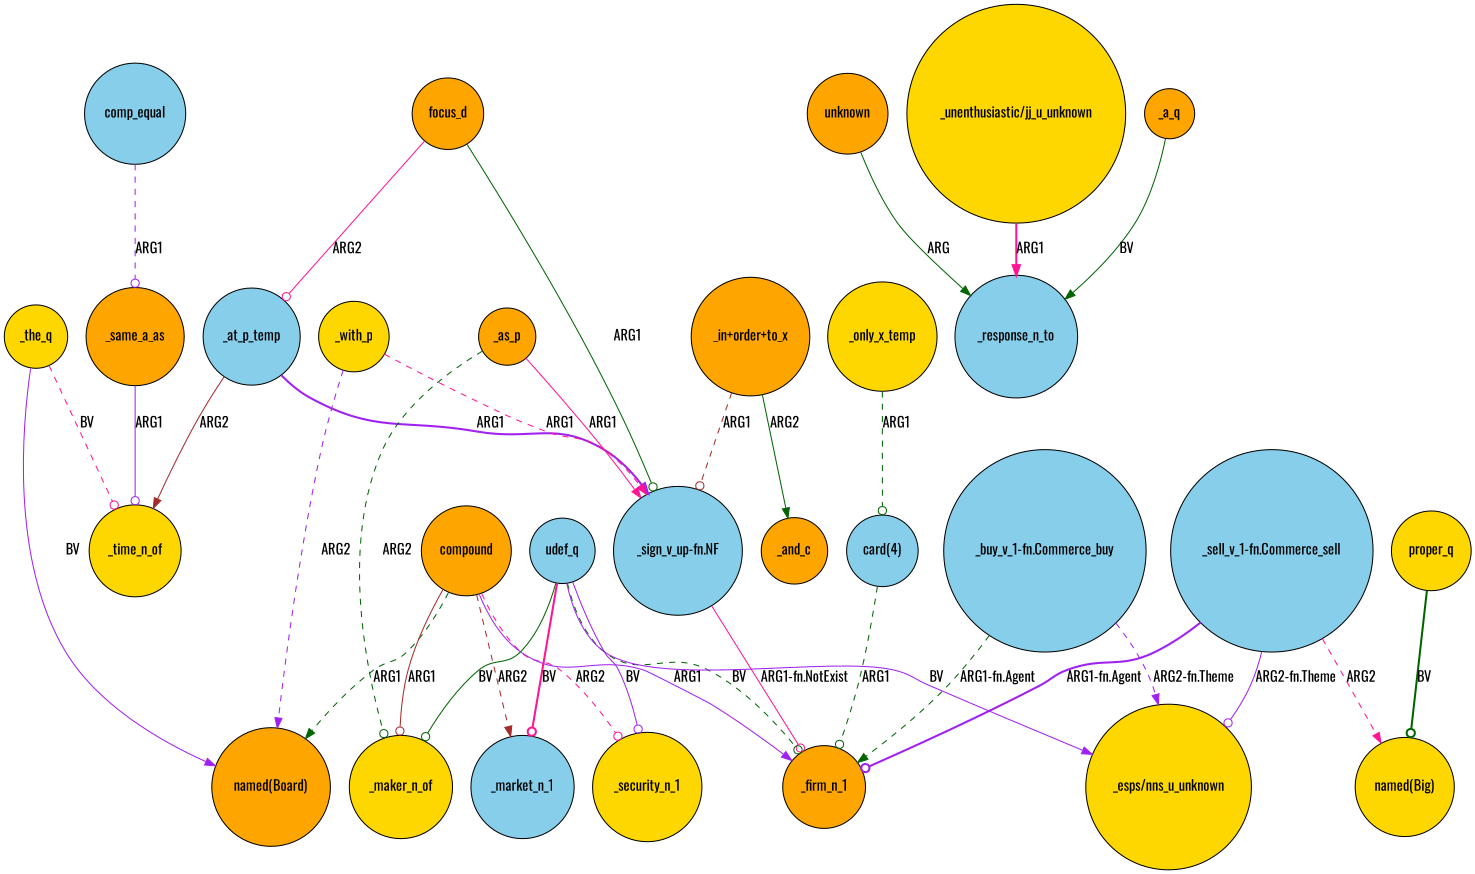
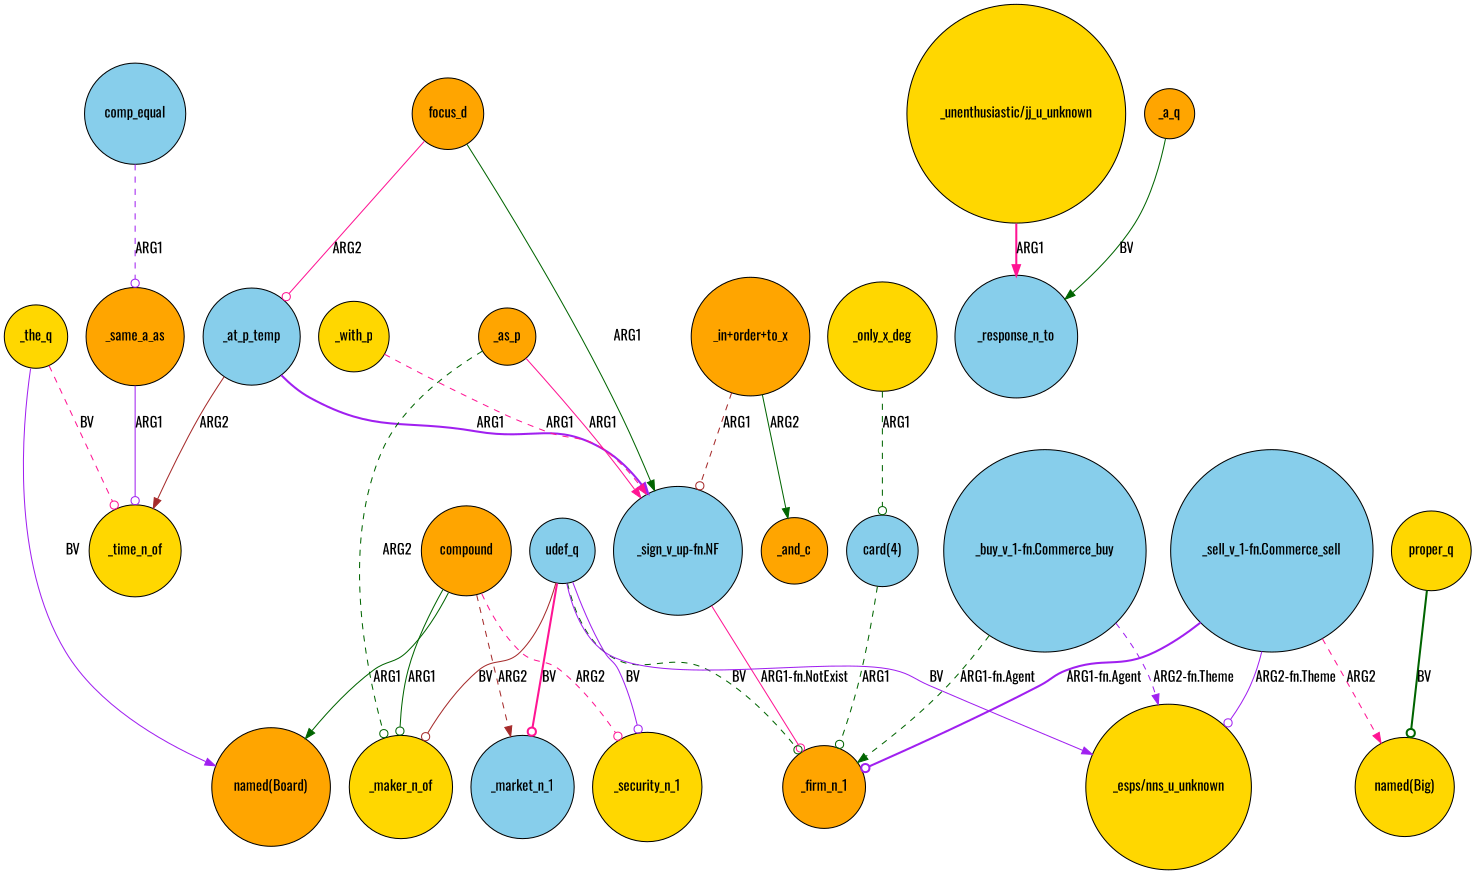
node "unknown": removed
edge "focus_d" -> "_sign_v_up-fn.NF": arrowhead odot -> normal
node "_only_x_temp": label "_only_x_temp" -> "_only_x_deg"
edge "_with_p" -> "named(Board)": removed, label "ARG2"
edge "compound" -> "_maker_n_of": color brown -> darkgreen
edge "udef_q" -> "_maker_n_of": color darkgreen -> brown
edge "compound" -> "named(Board)": style dashed -> solid
edge "compound" -> "_firm_n_1": removed, label "ARG1"
